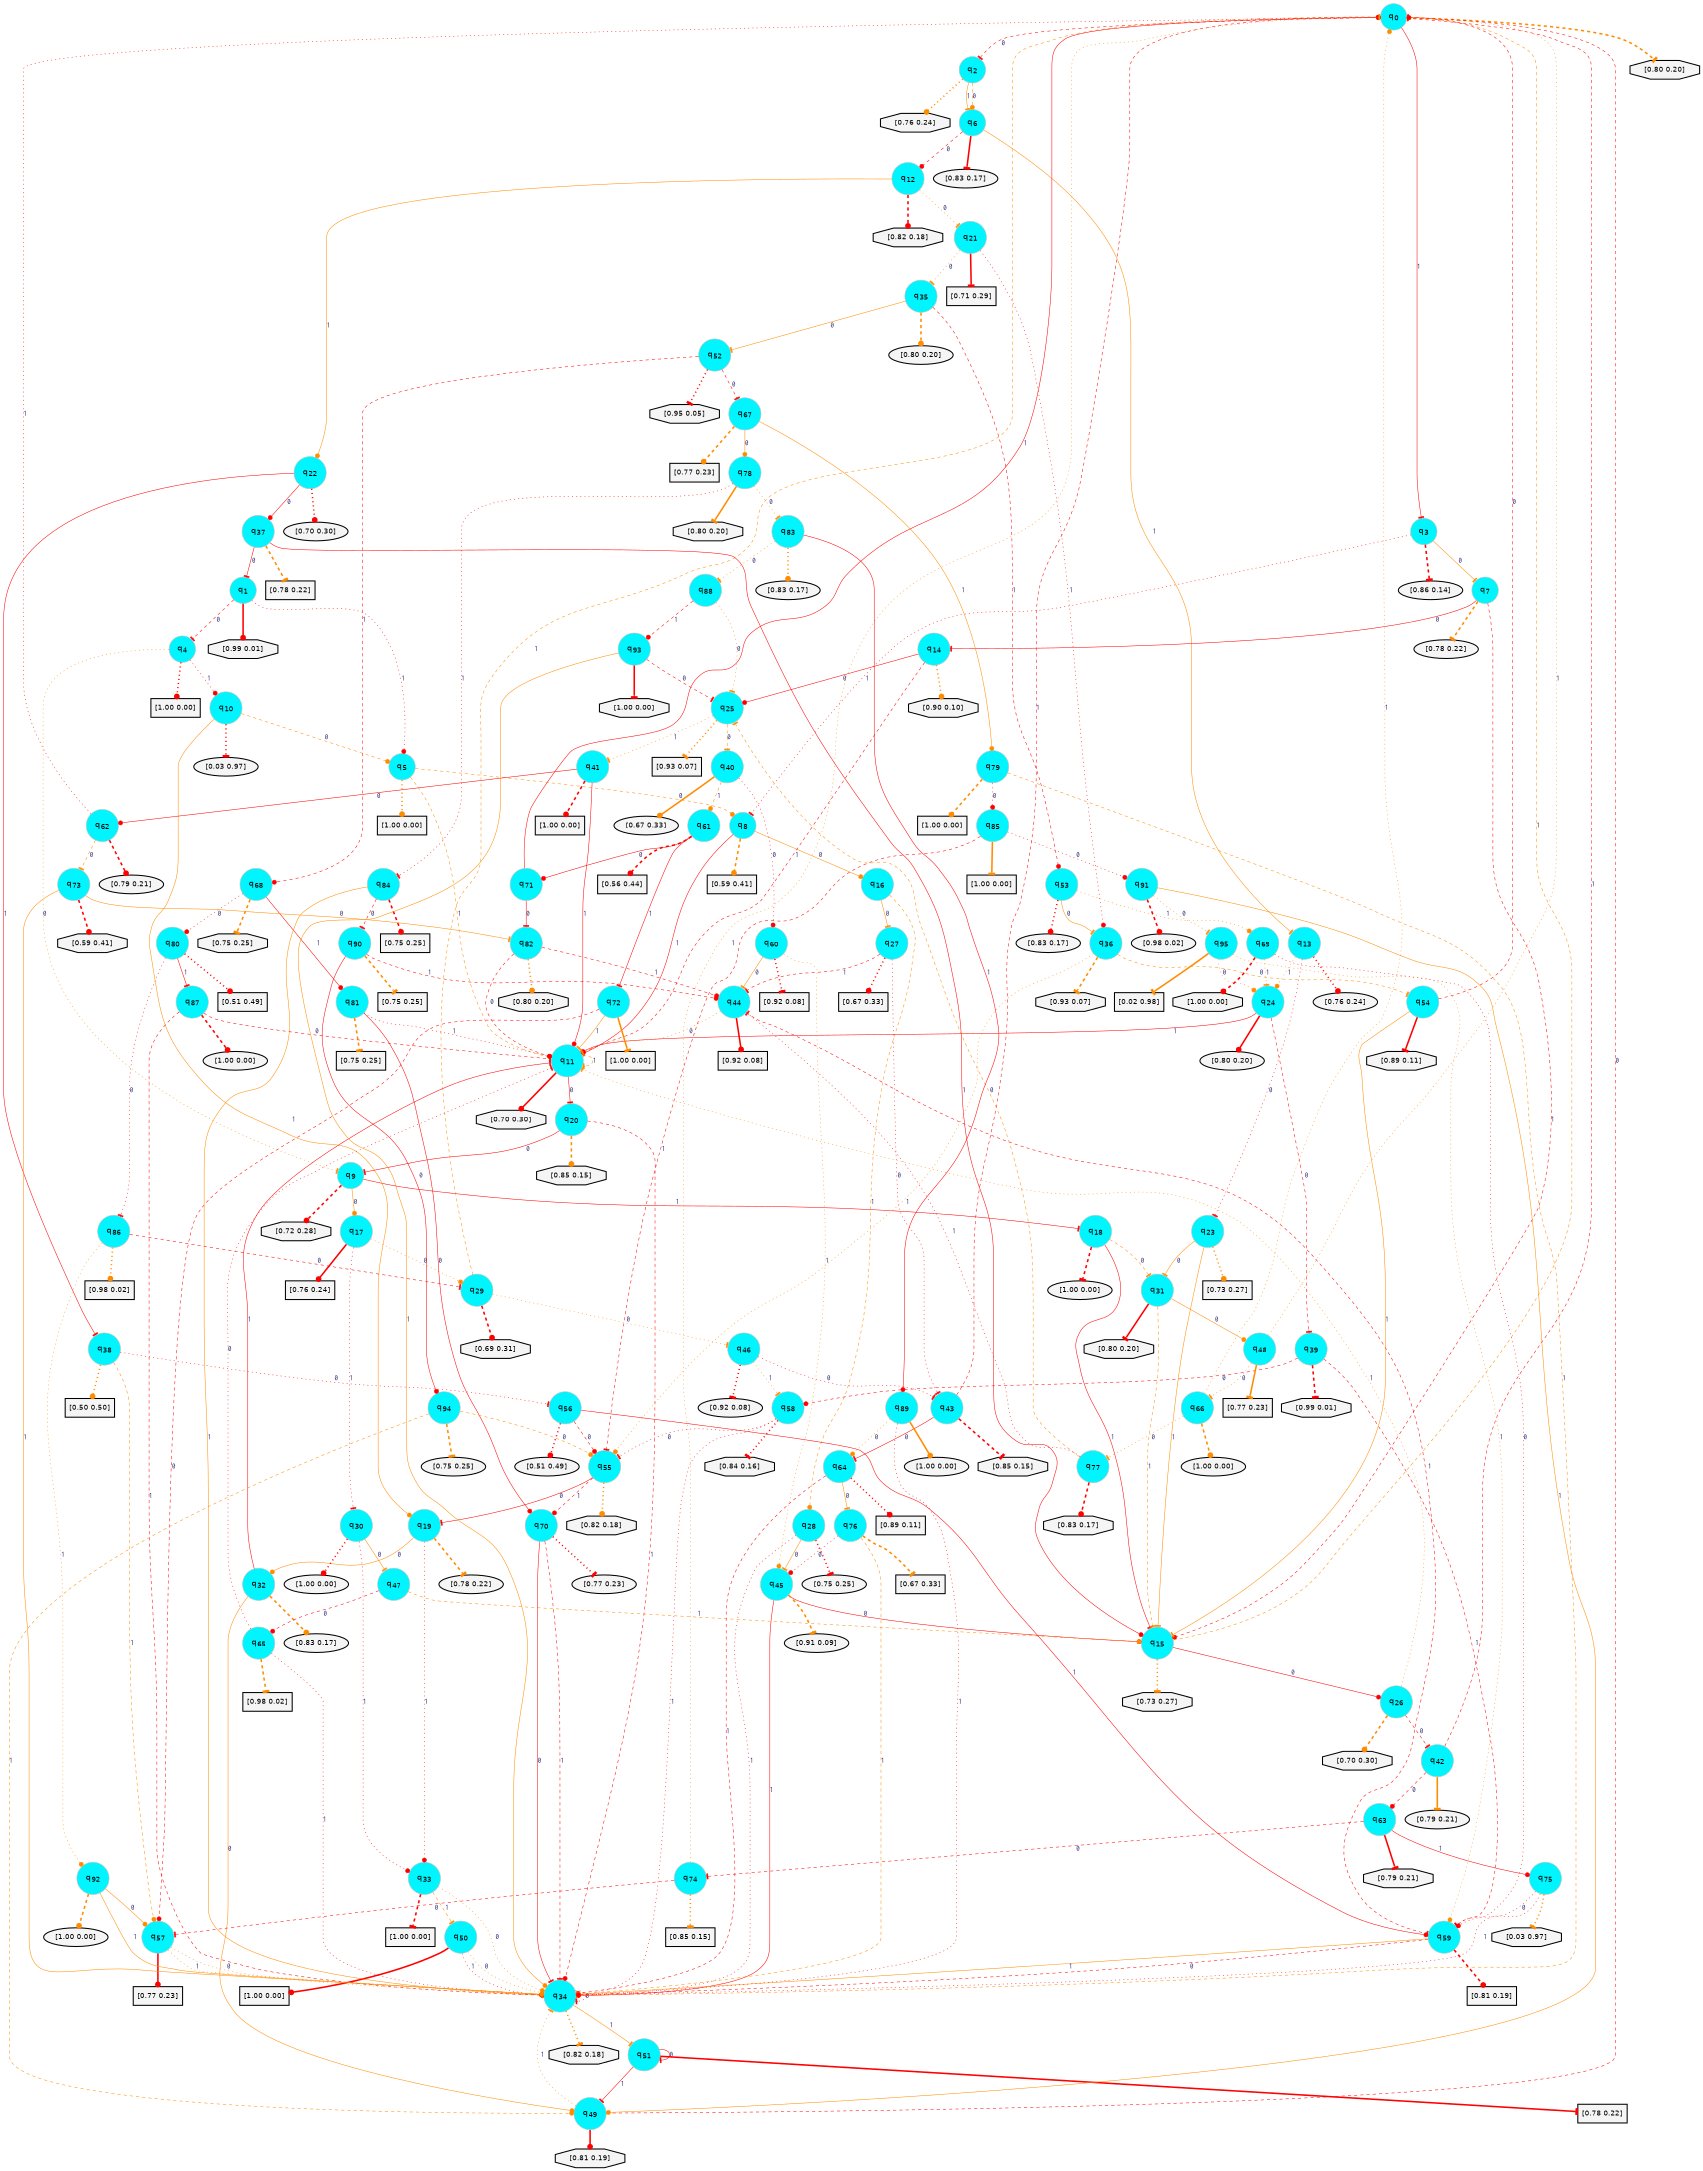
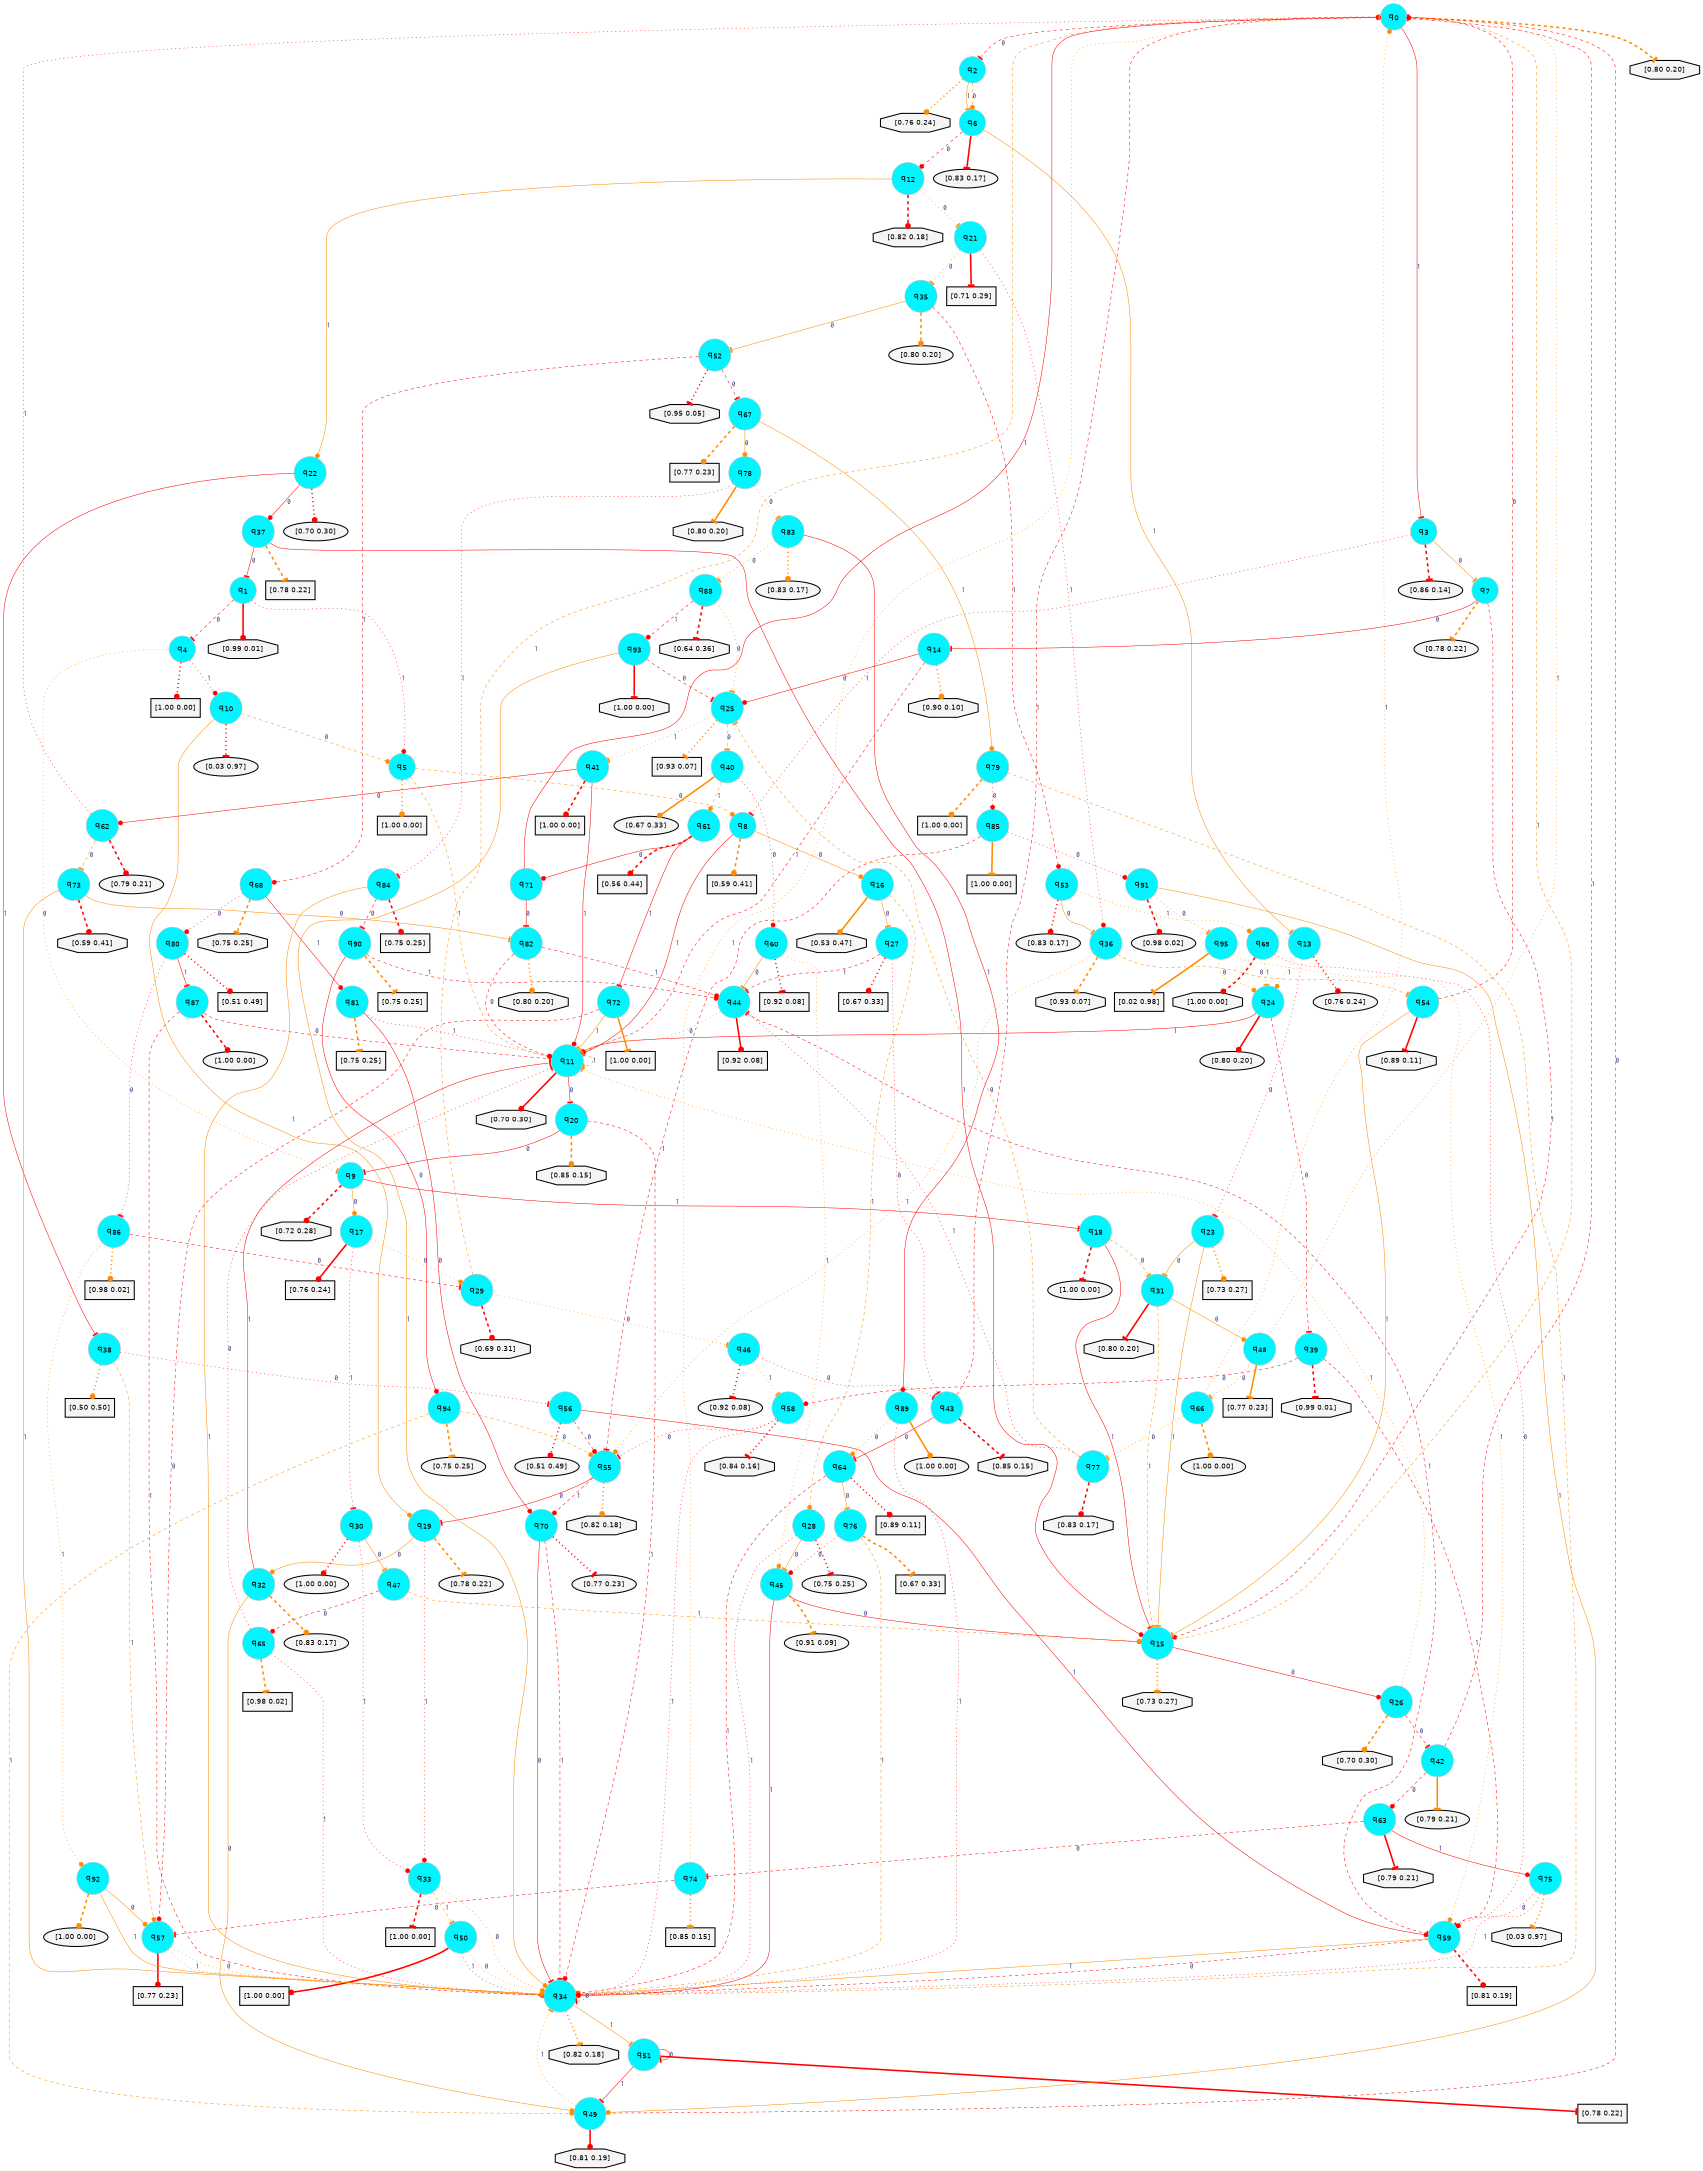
node "[0.64 0.36]": added
node "[0.53 0.47]": added
